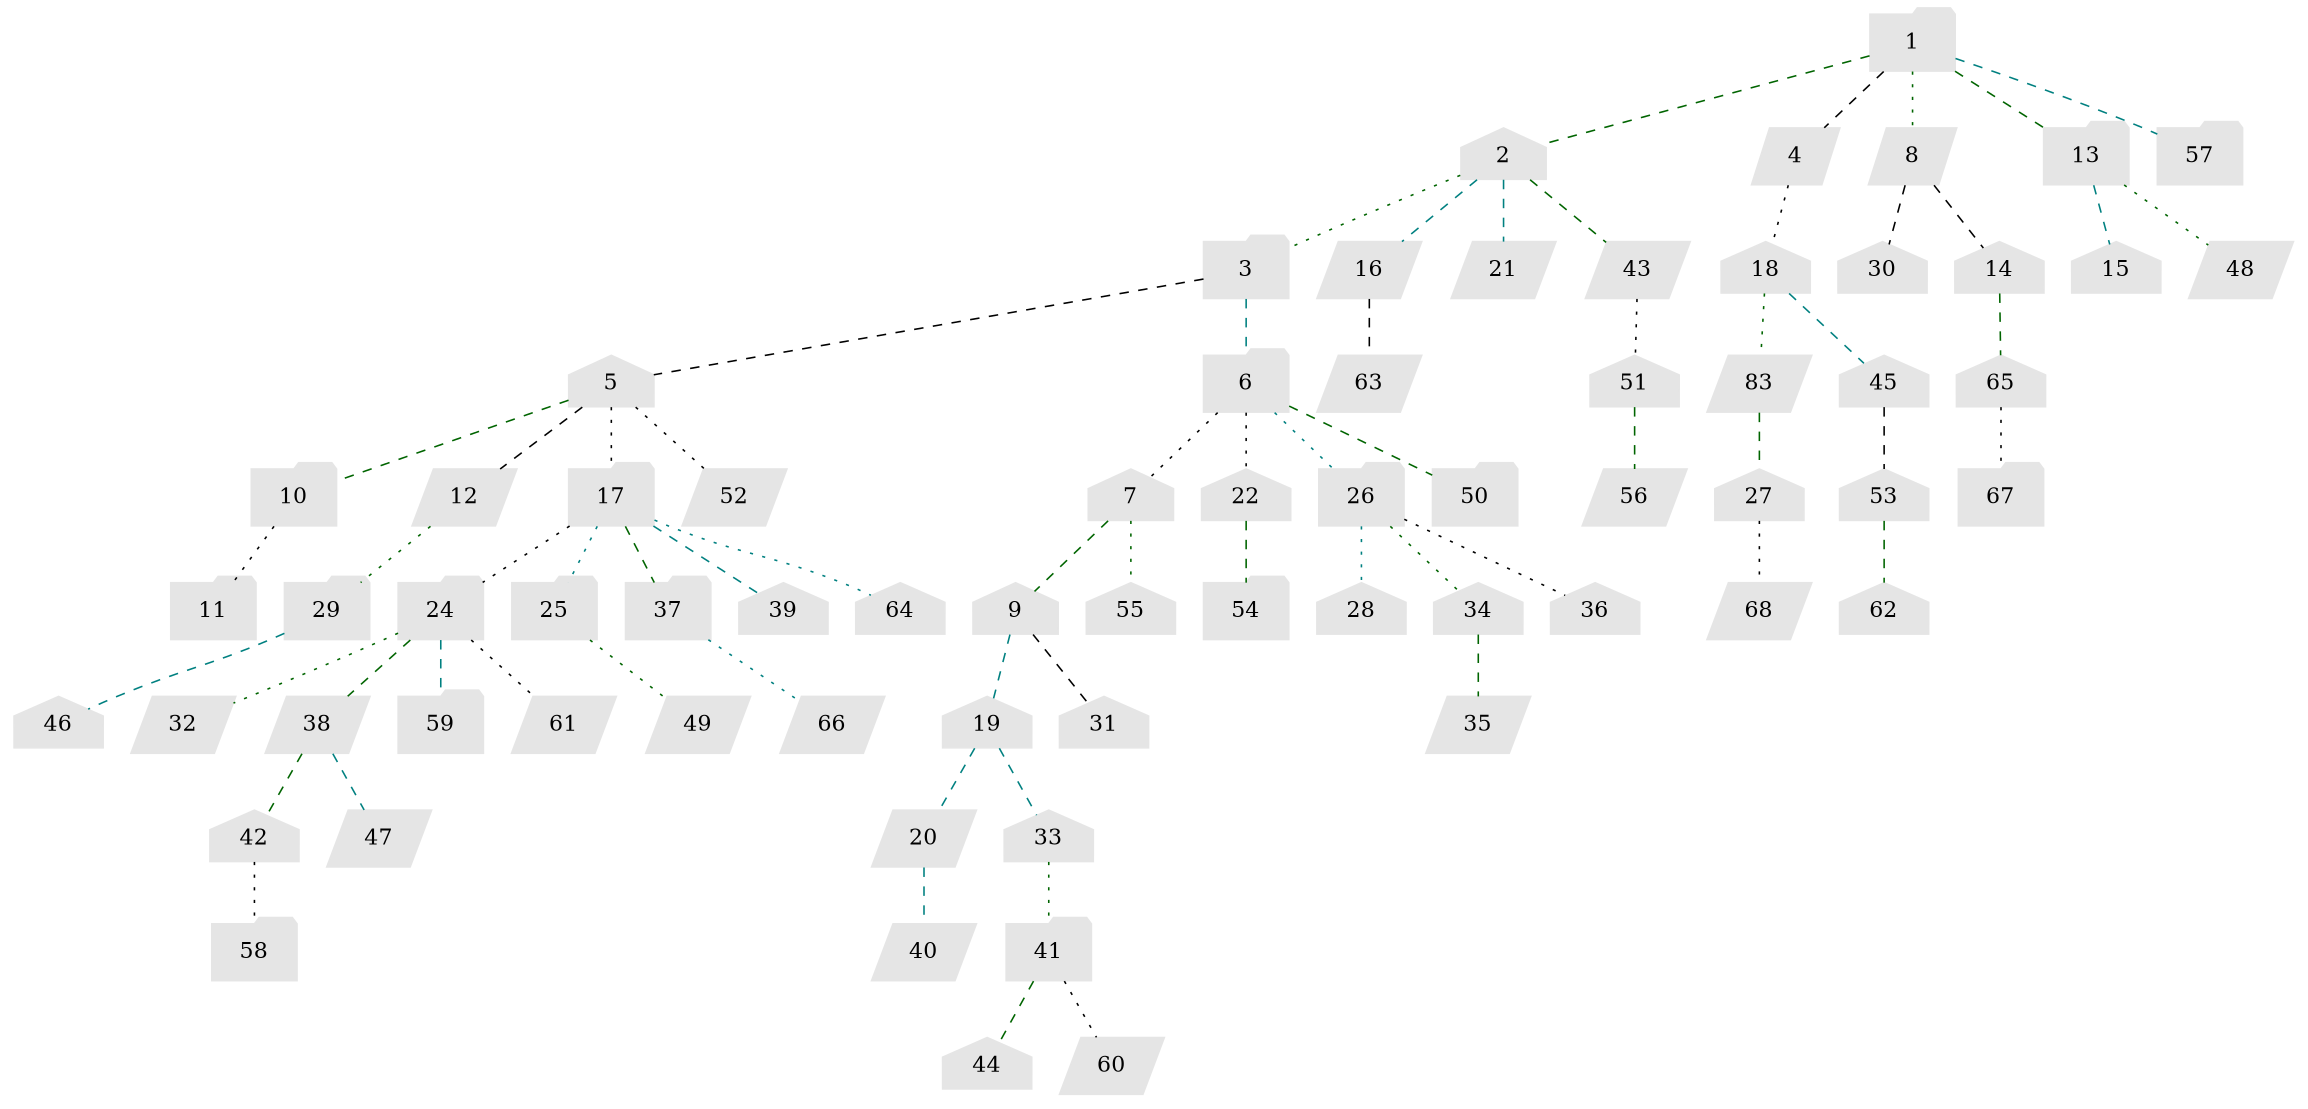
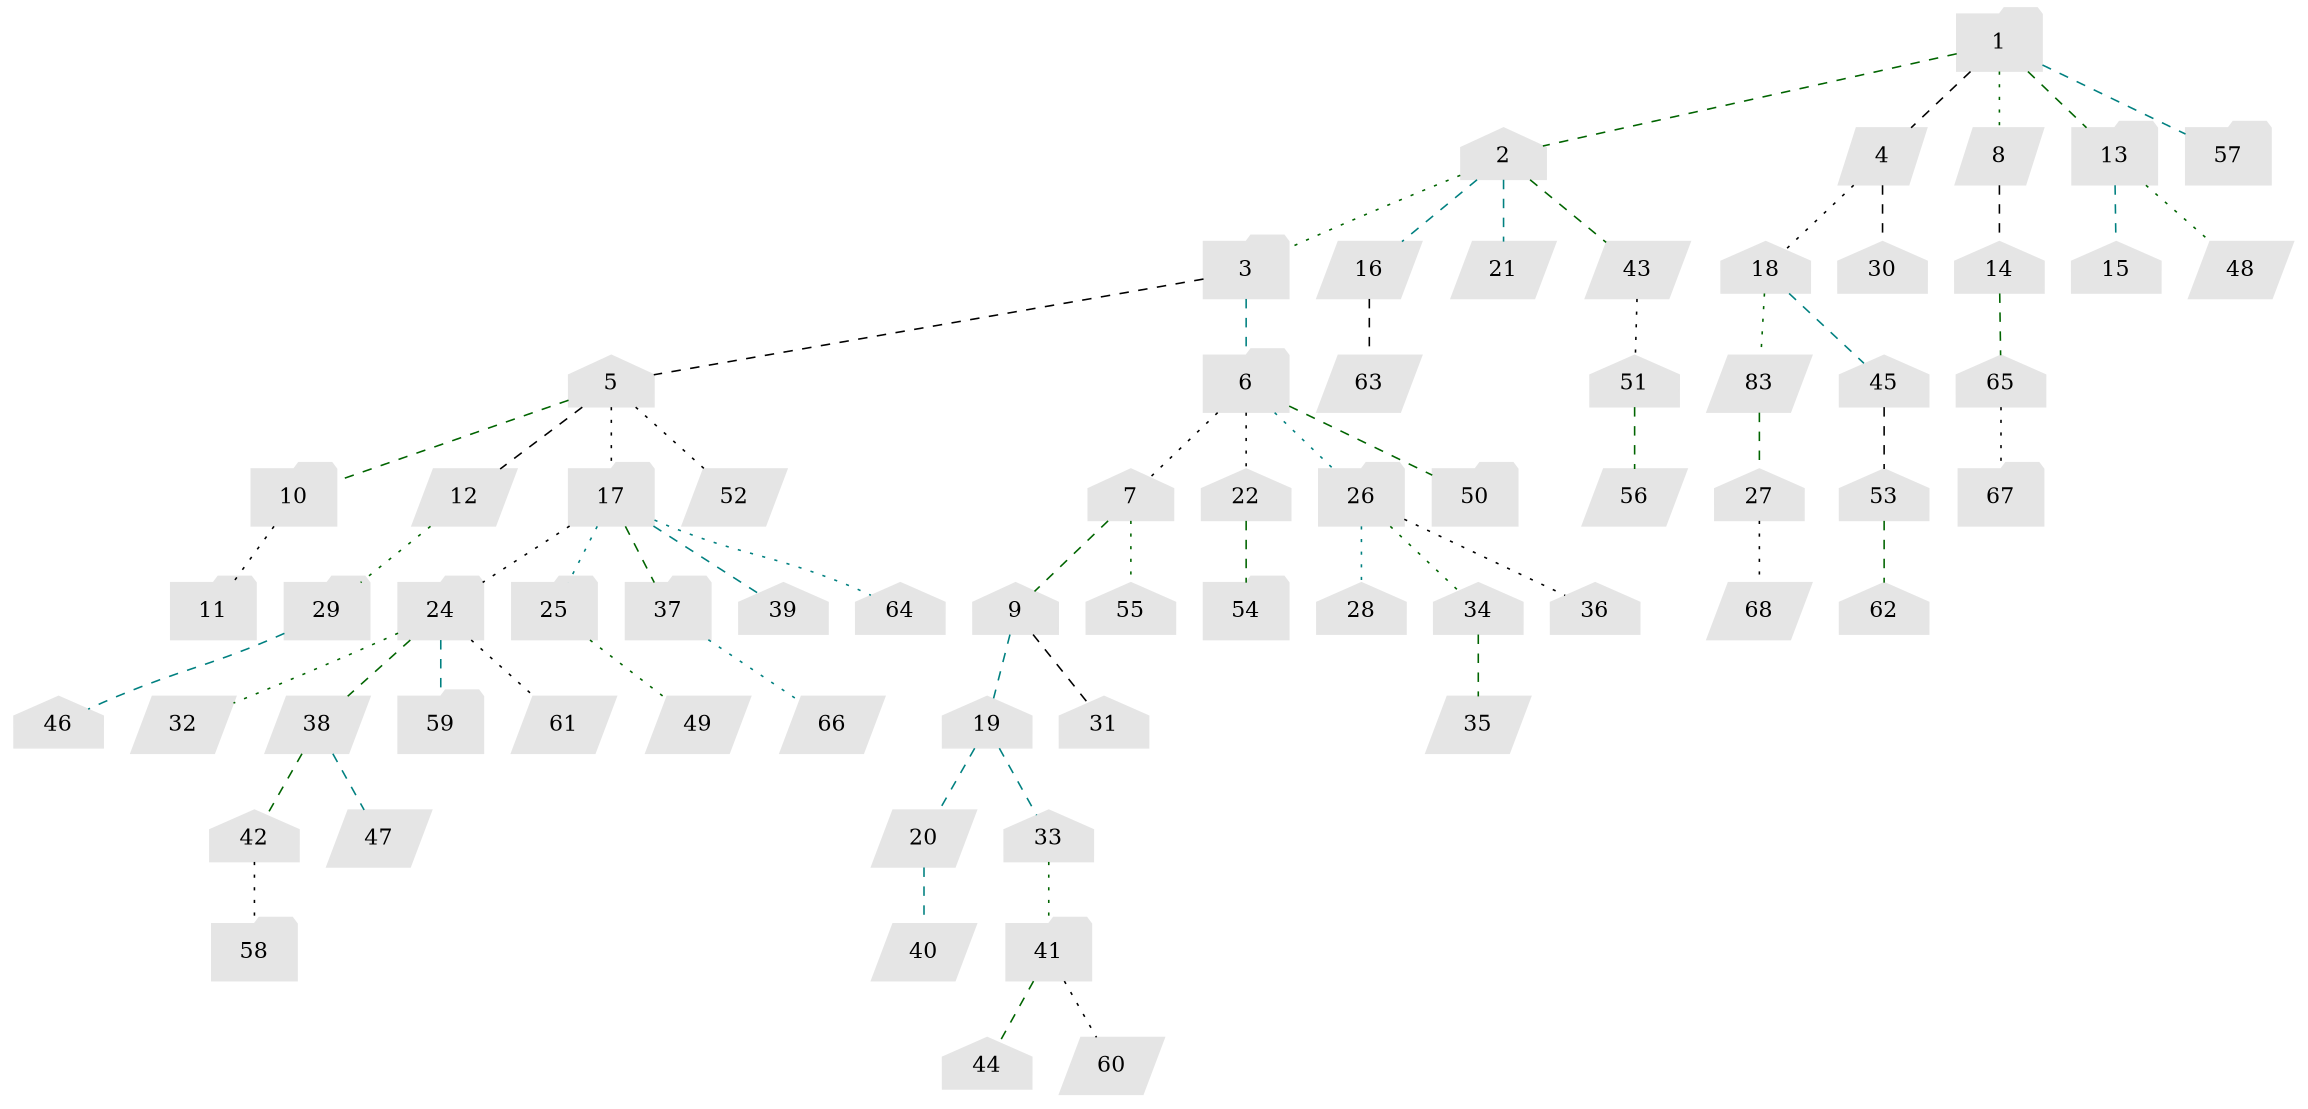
edge "8" -- "30": now "4" -- "30"
